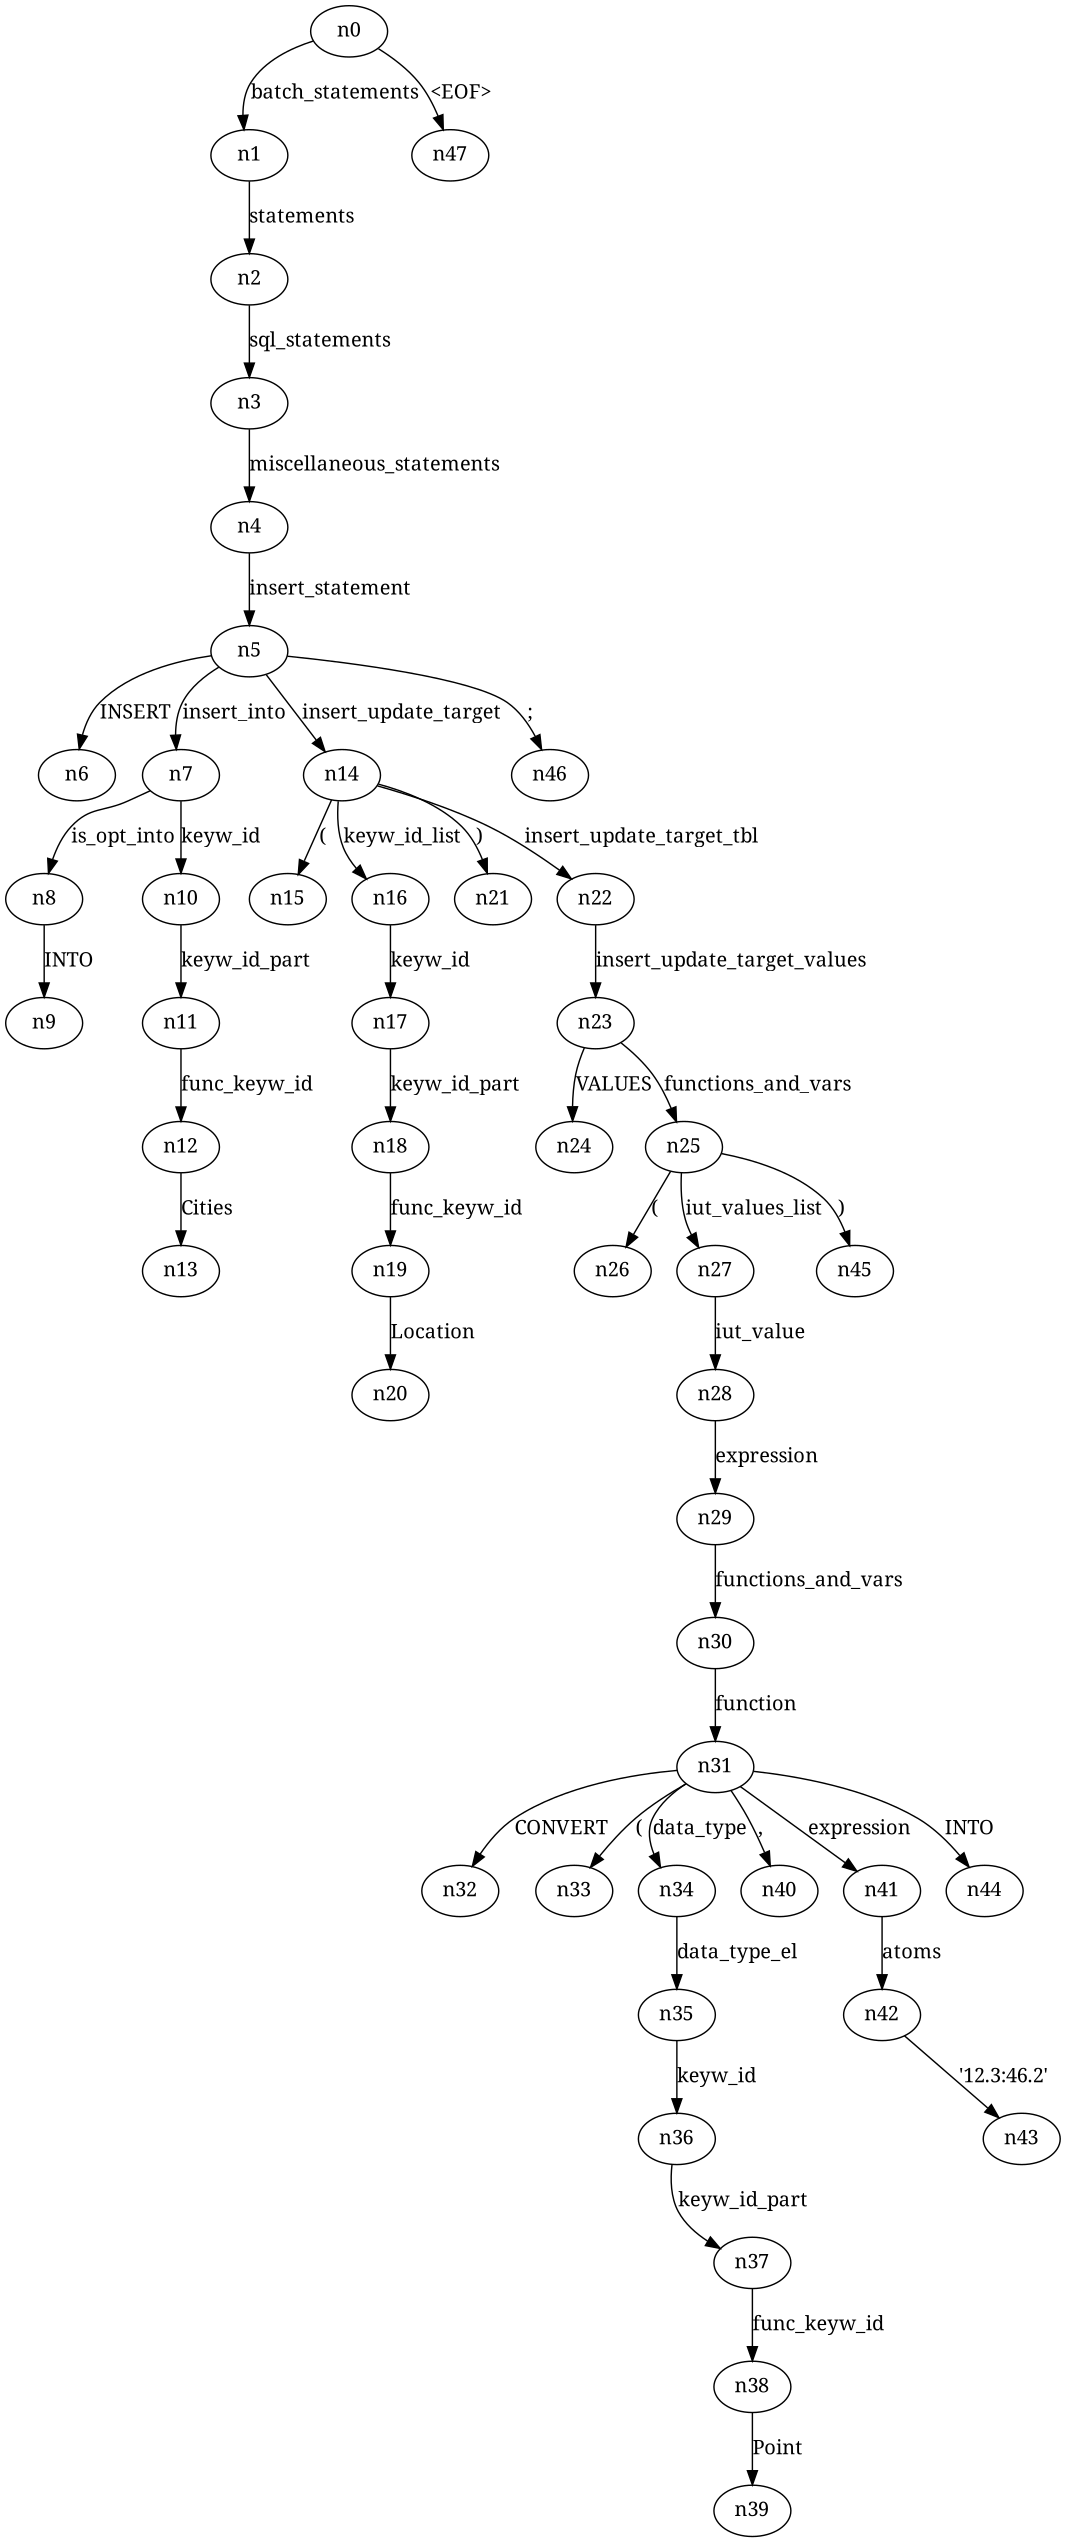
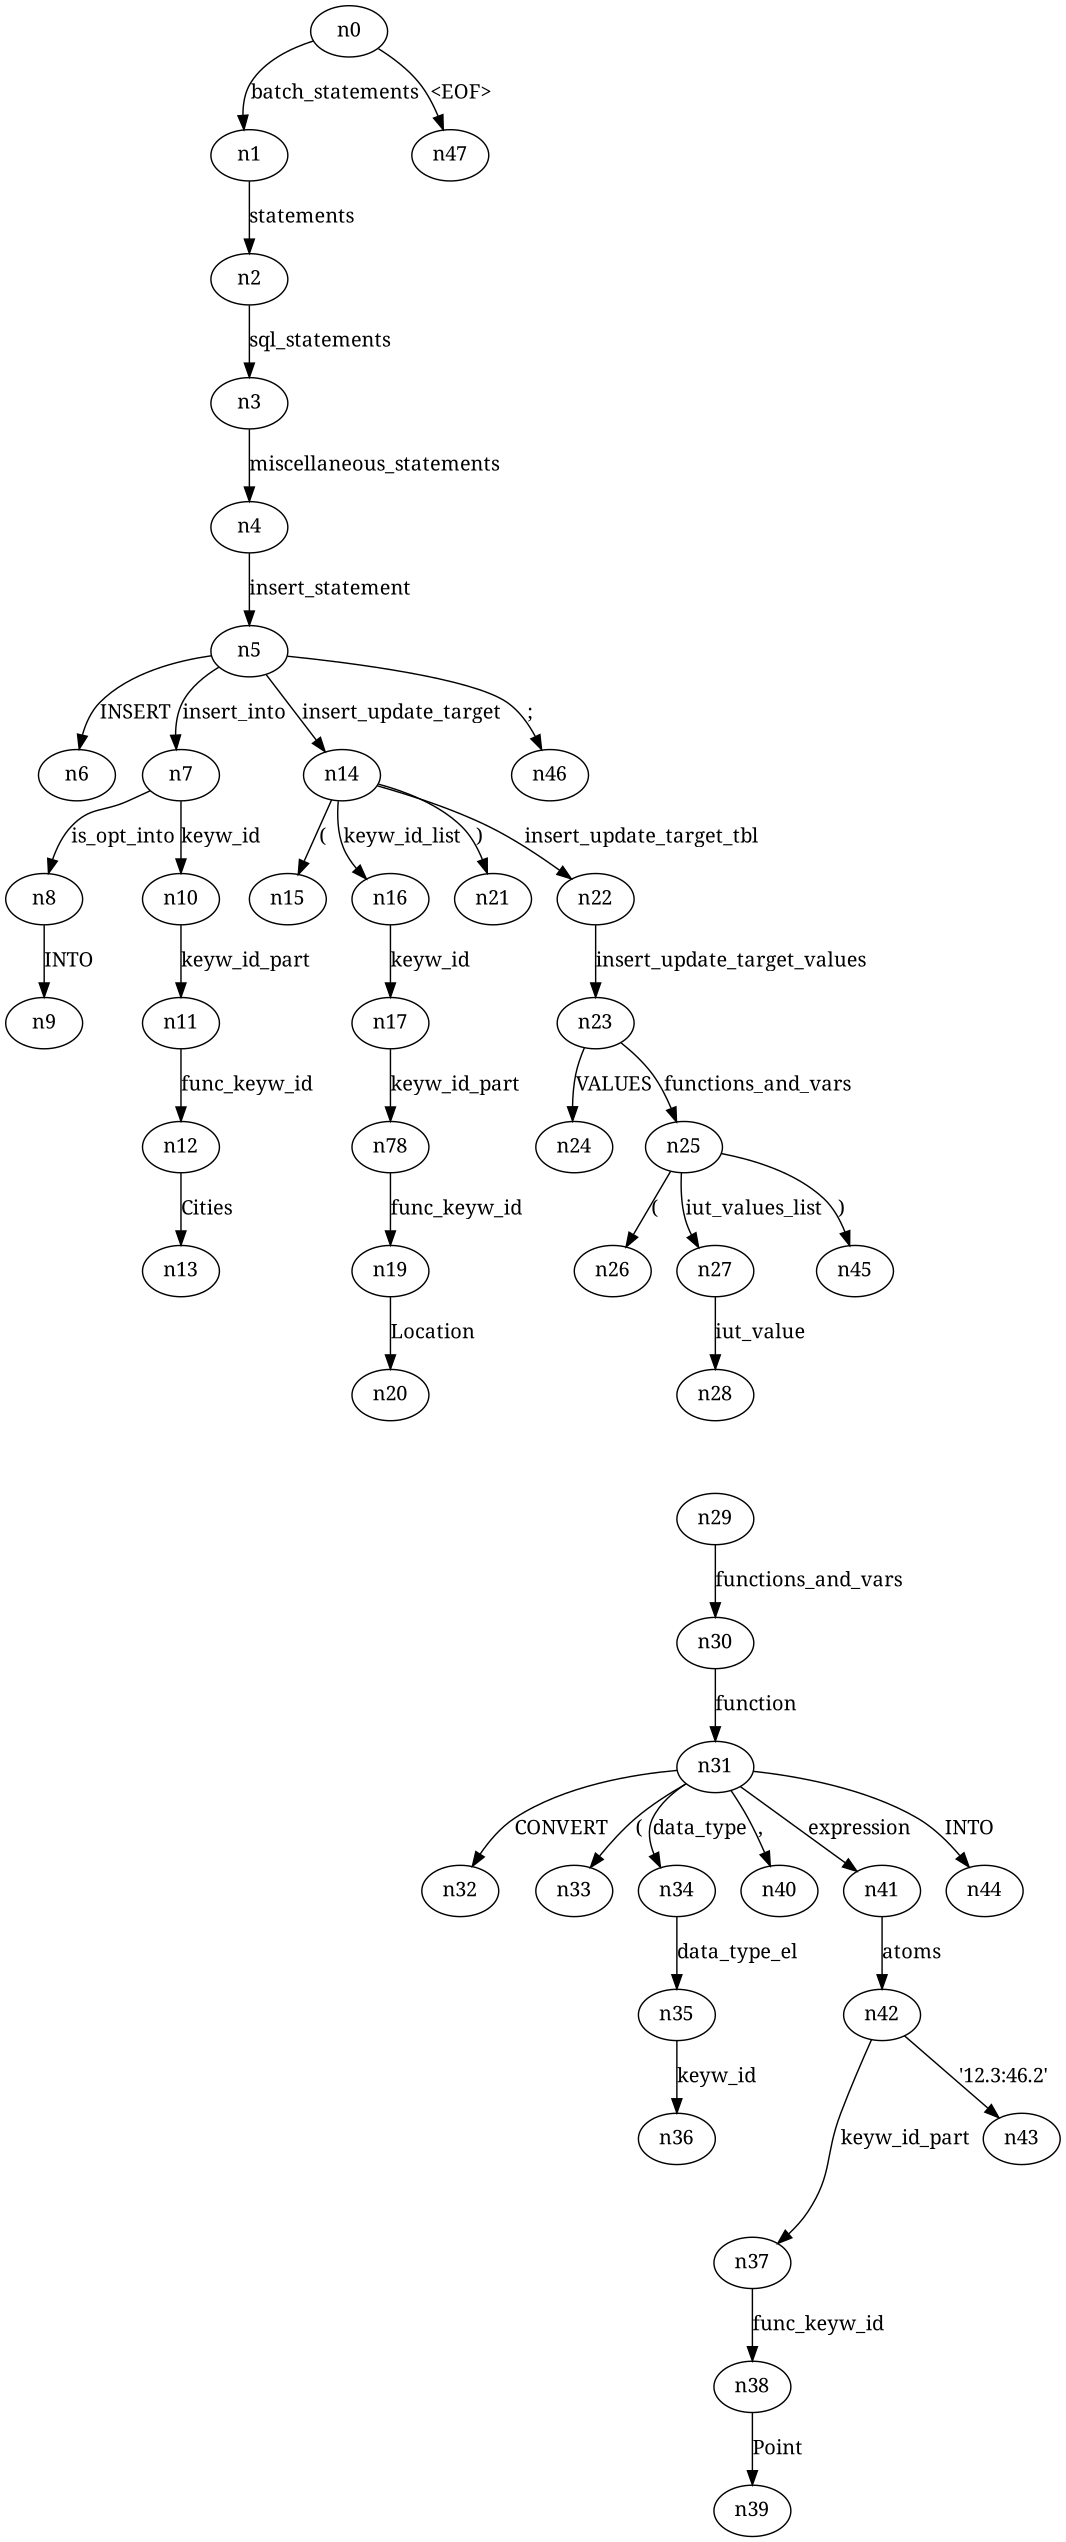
node "n18": label "n18" -> "n78"
edge "n28" -> "n29": removed, label "expression"
edge "n36" -> "n37": now "n42" -> "n37"
